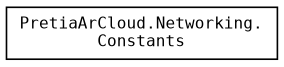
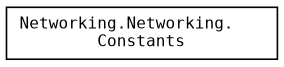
node "PretiaArCloud.Networking. Constants": label "PretiaArCloud.Networking. Constants" -> "Networking.Networking. Constants"
